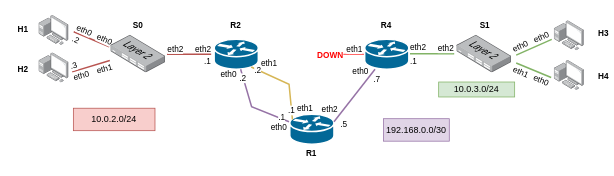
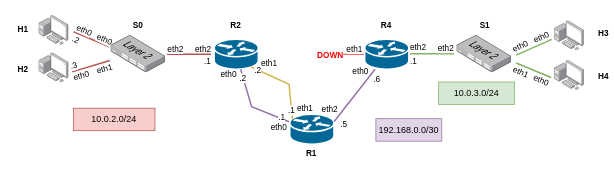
node ".7": label ".7" -> ".6"
node "10.0.3.0/24": size 76x15 -> 76x23
node "192.168.0.0/30": moved (417, 130) -> (409, 130)
